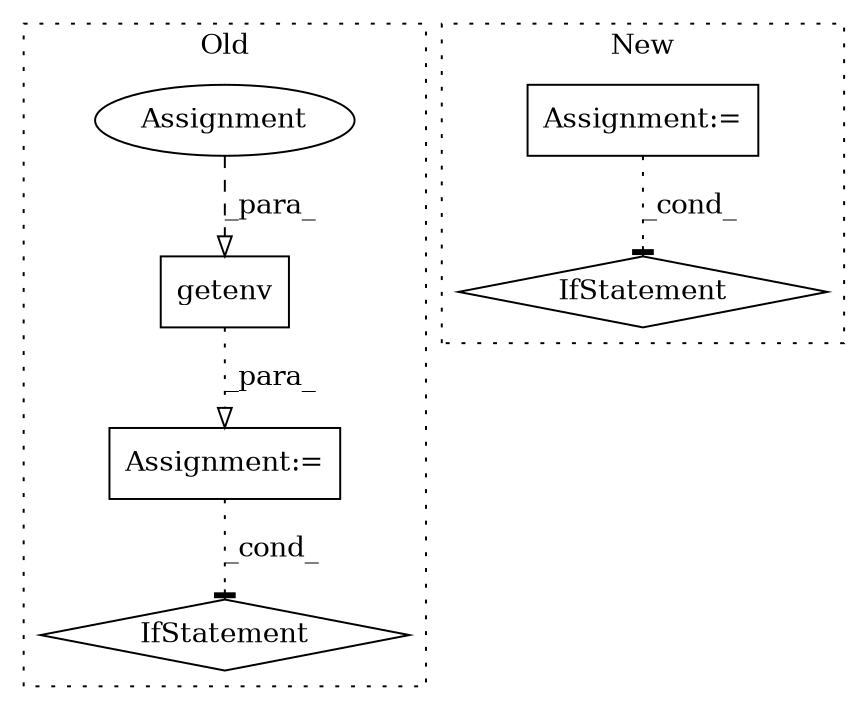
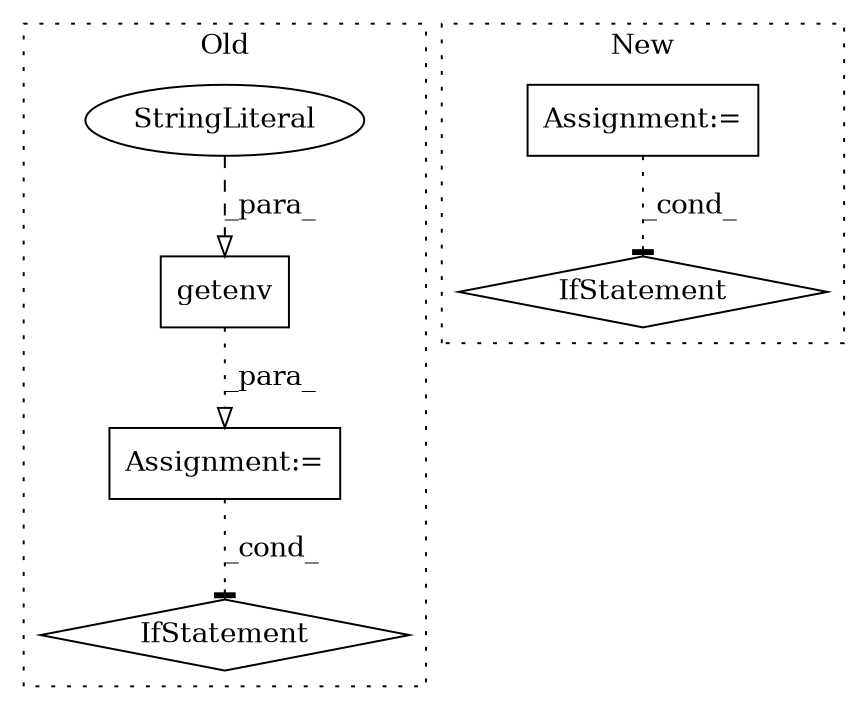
node "Assignment": label "Assignment" -> "StringLiteral"
